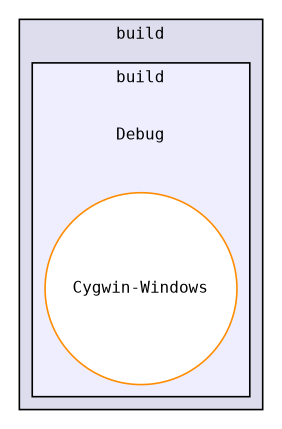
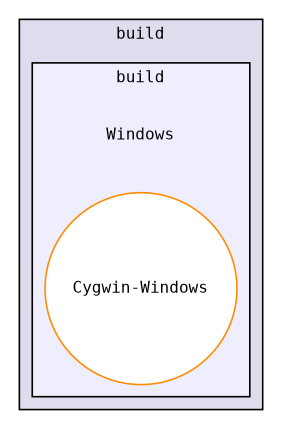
node "Debug": label "Debug" -> "Windows"
